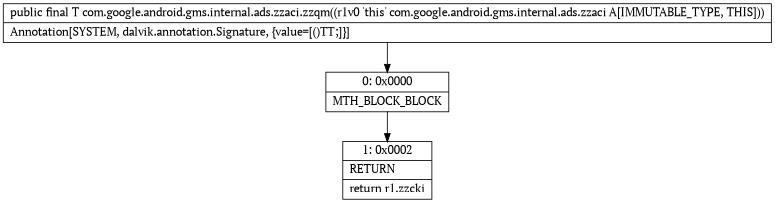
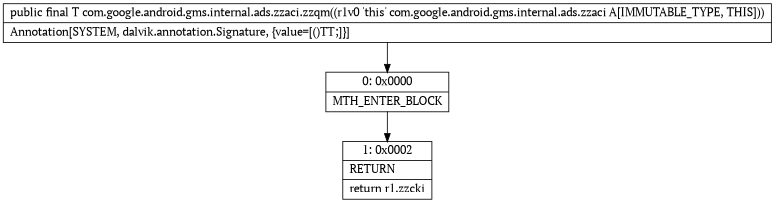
node "0: 0x0000": text "MTH_BLOCK_BLOCK" -> "MTH_ENTER_BLOCK"
